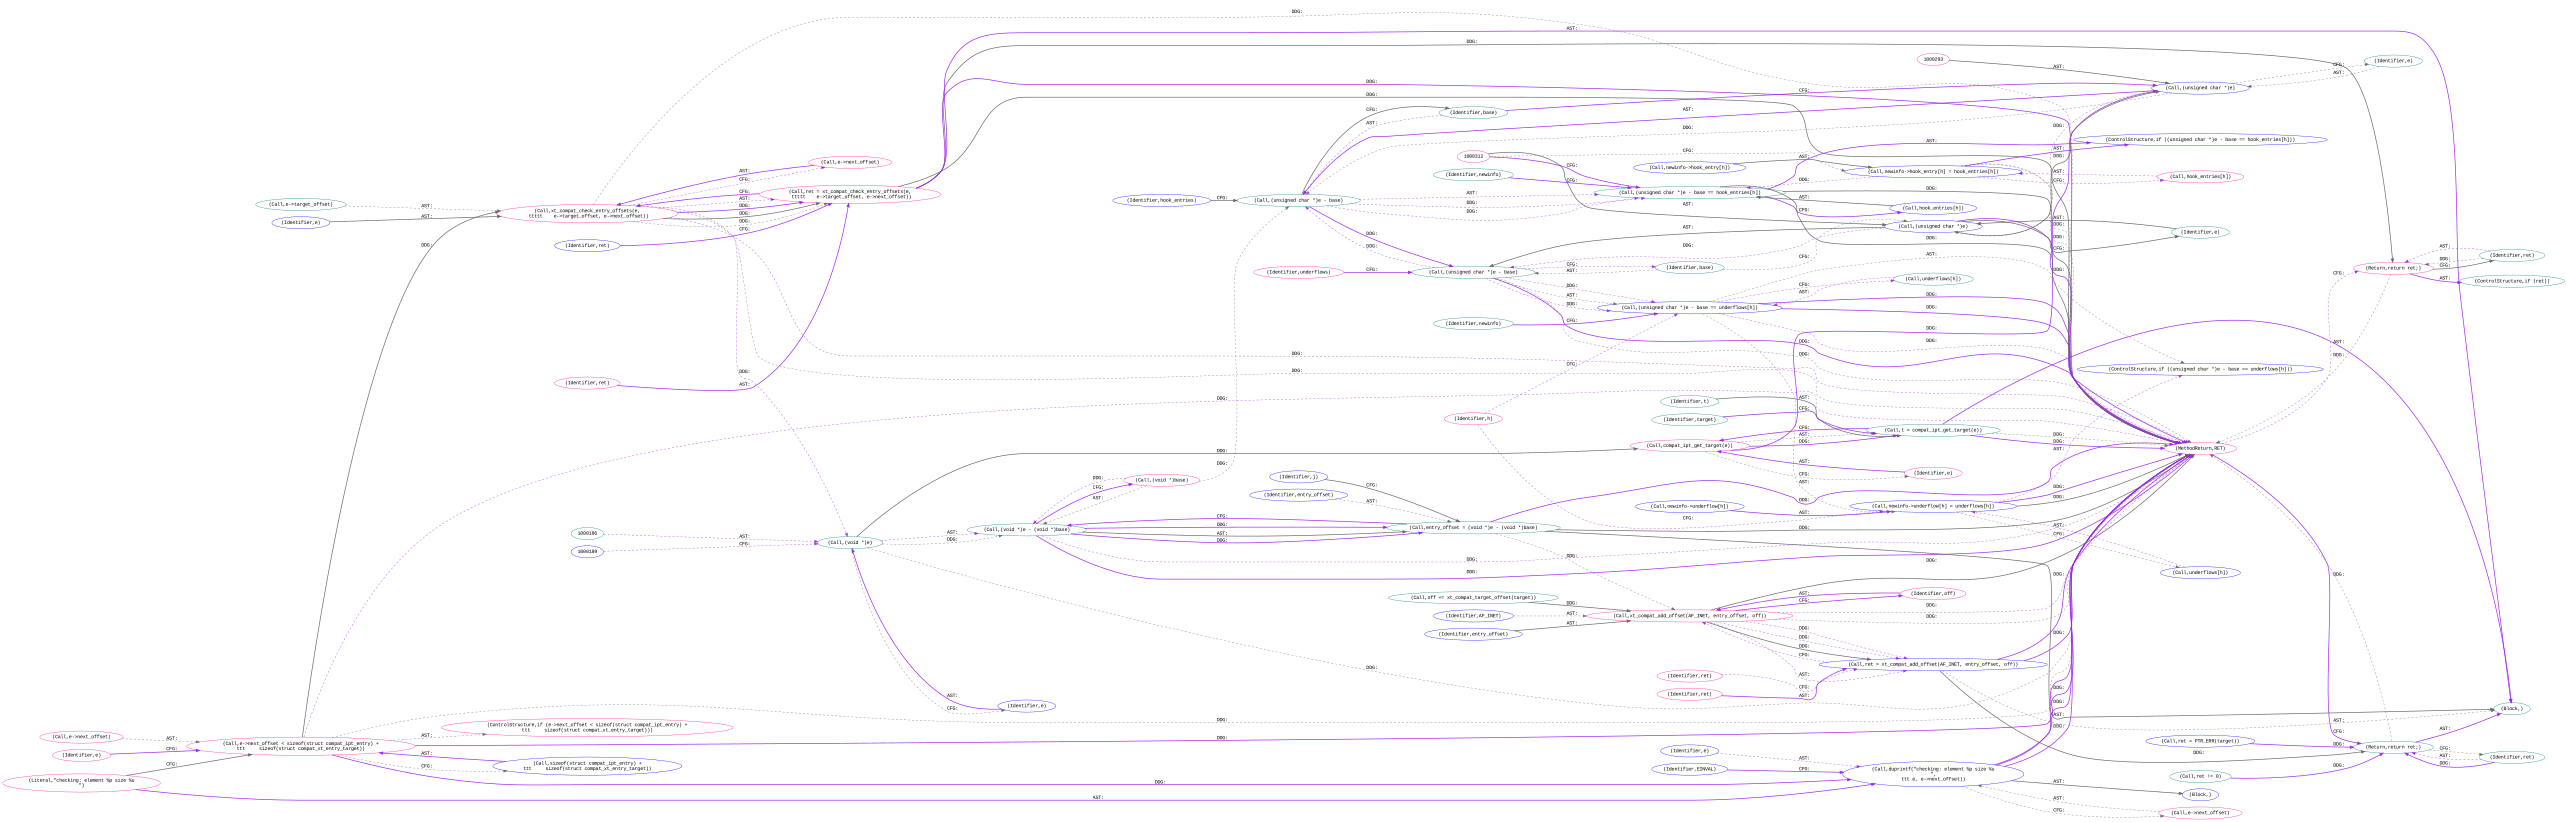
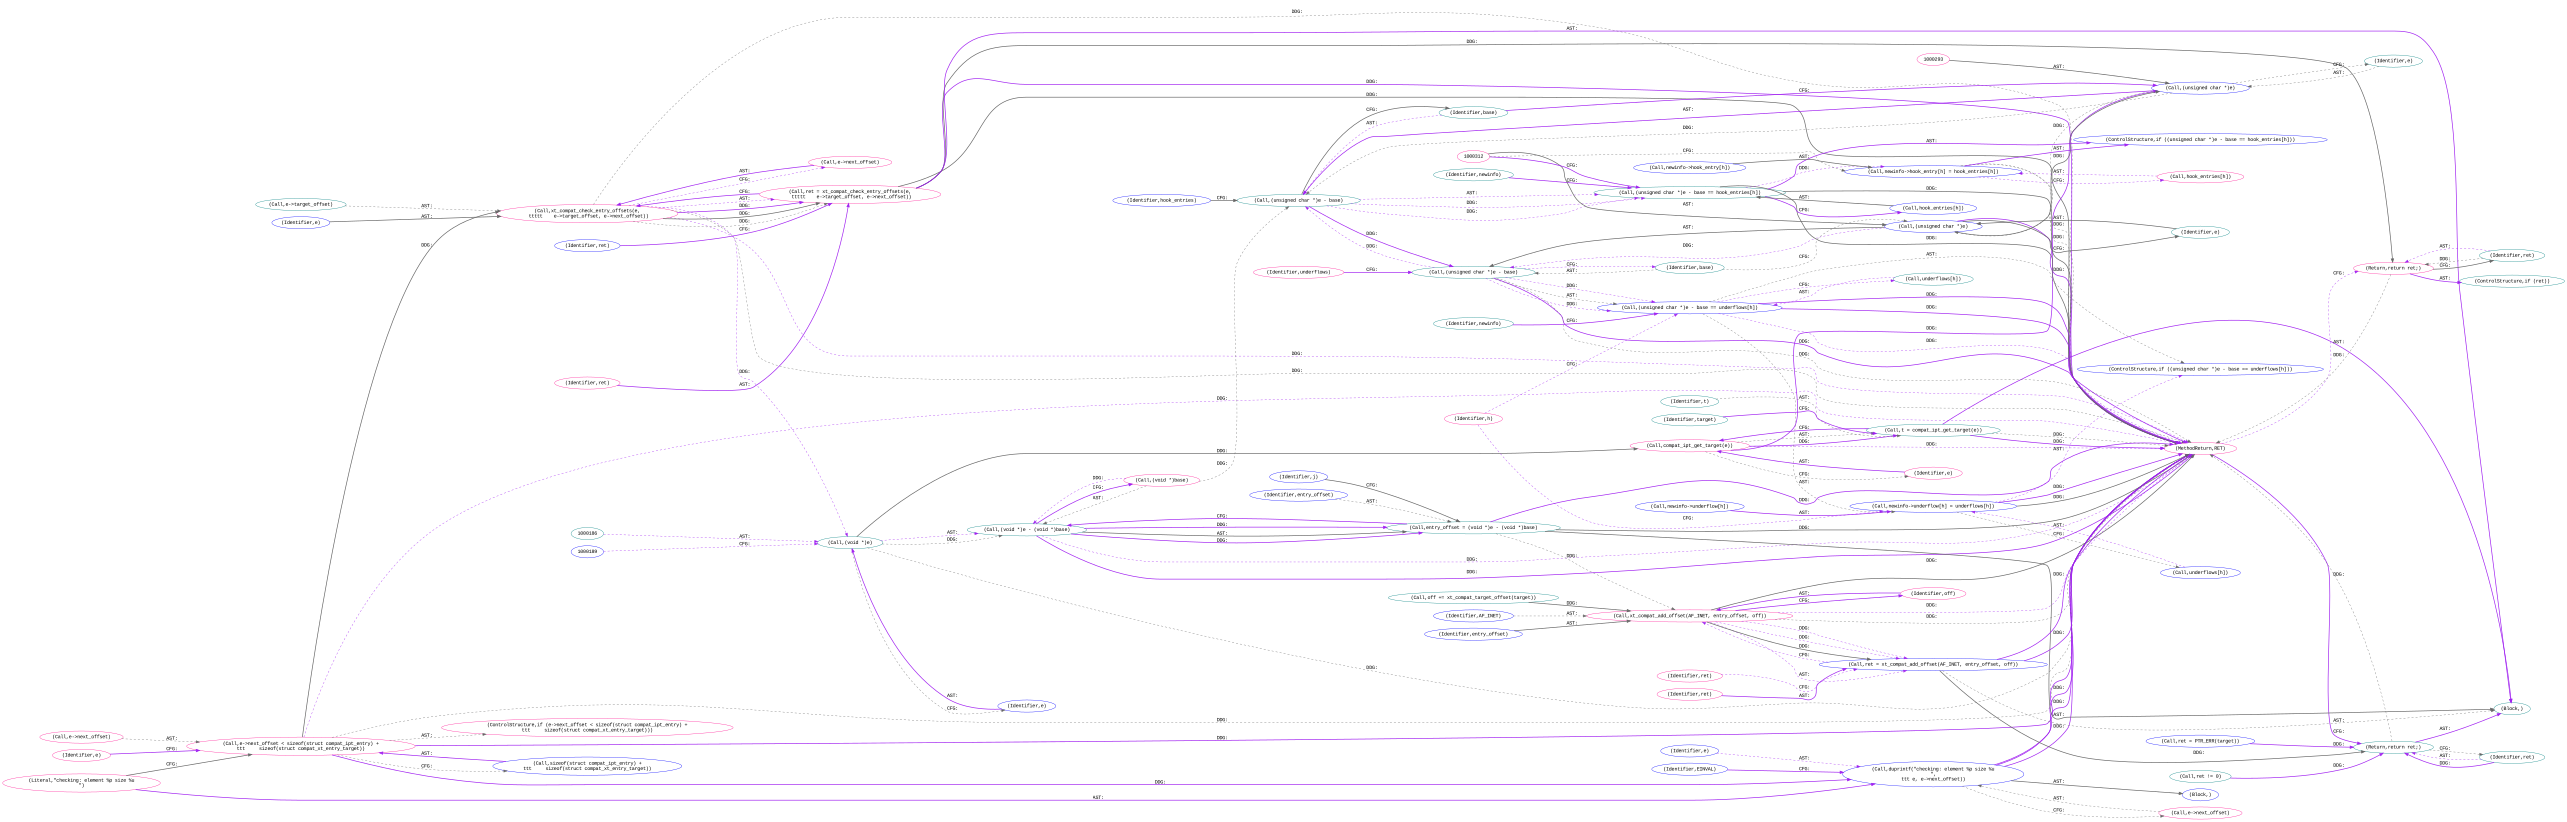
edge "(Call,newinfo->hook_entry[h] = hook_entries[h])" -> "(Call,(unsigned char *)e - base == hook_entries[h])": reversed
edge "(Identifier,t)" -> "(Call,t = compat_ipt_get_target(e))": style bold -> dashed
edge "(Call,compat_ipt_get_target(e))" -> "(MethodReturn,RET)": added, label "DDG:"
